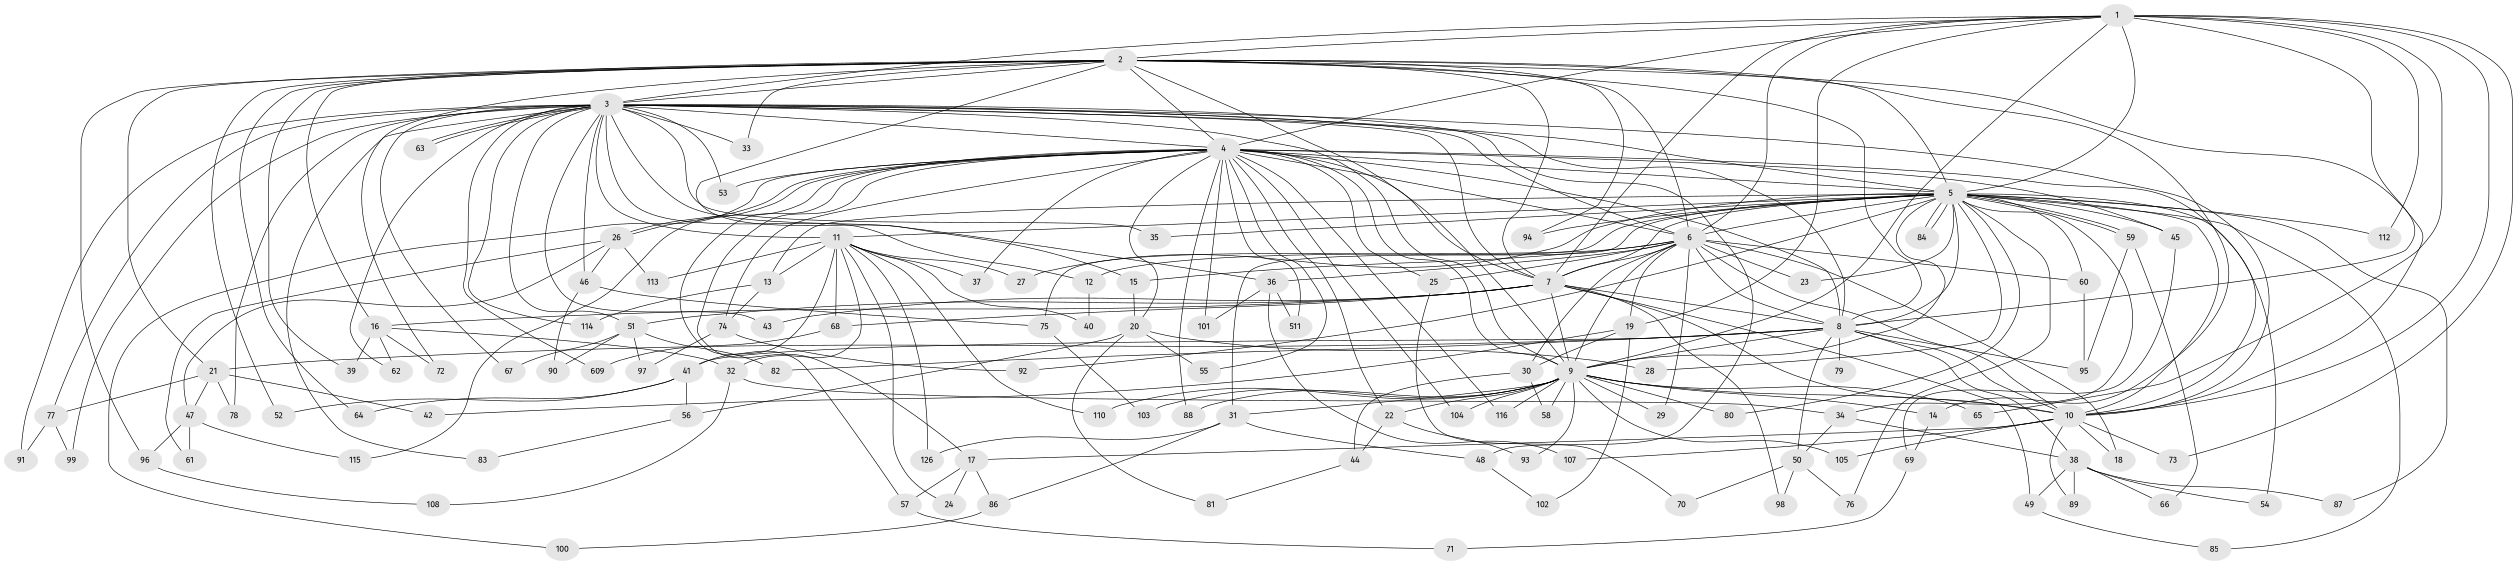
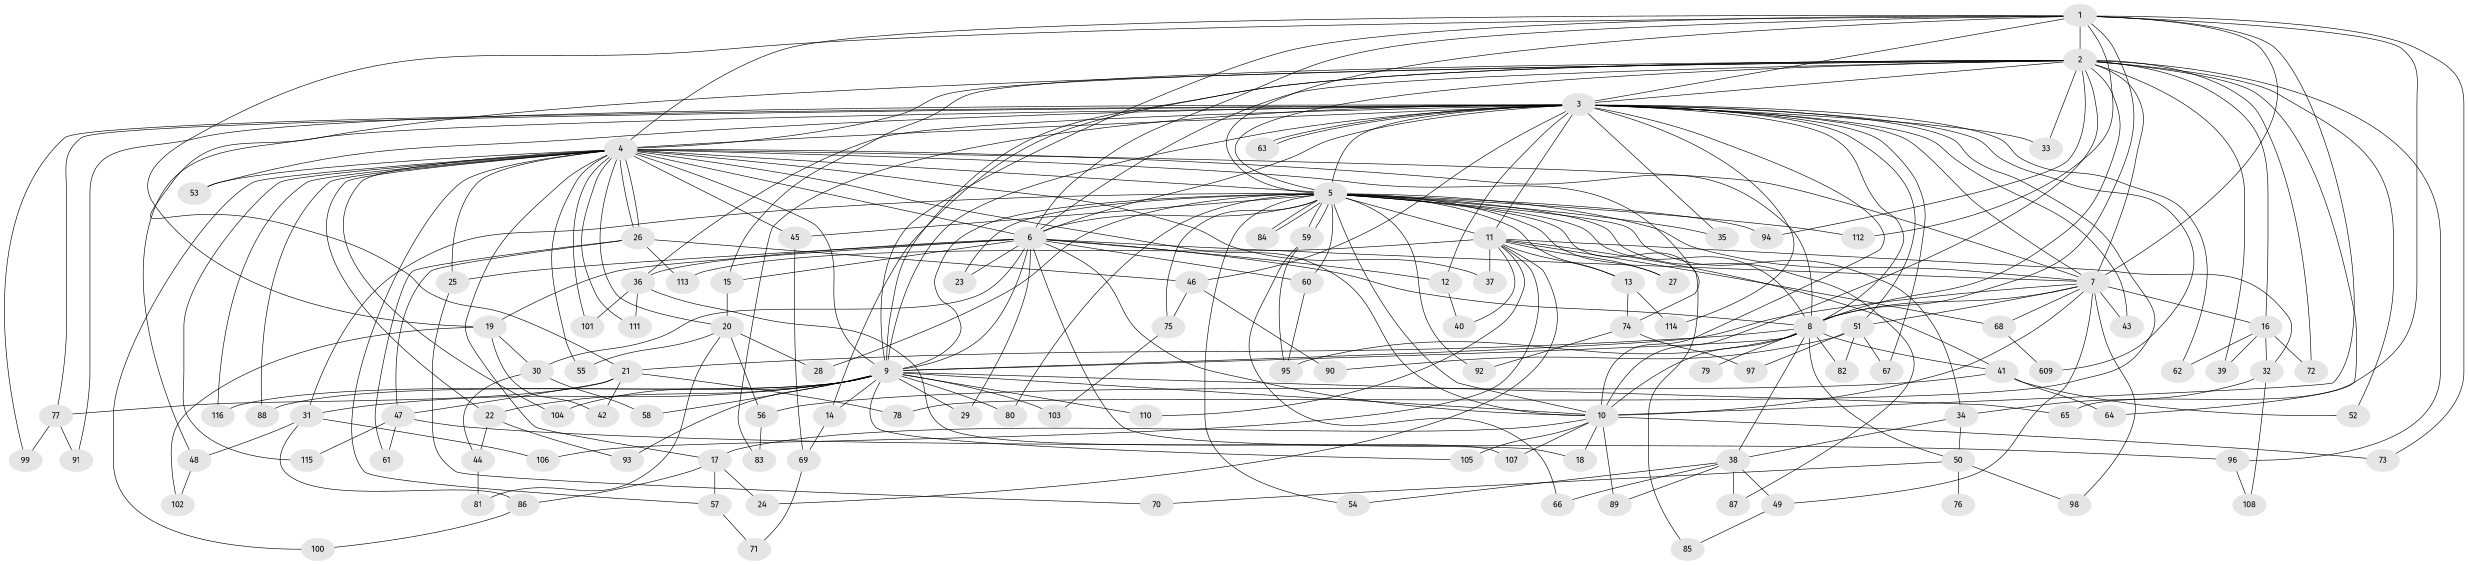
node "511": label "511" -> "111"
edge "5" -- "76": removed
node "126": label "126" -> "106"
